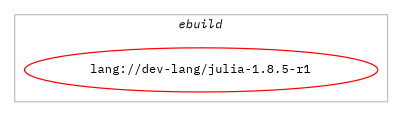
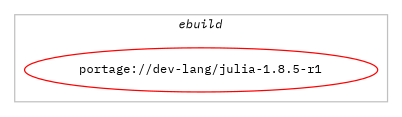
node "lang://dev-lang/julia-1.8.5-r1": label "lang://dev-lang/julia-1.8.5-r1" -> "portage://dev-lang/julia-1.8.5-r1"
